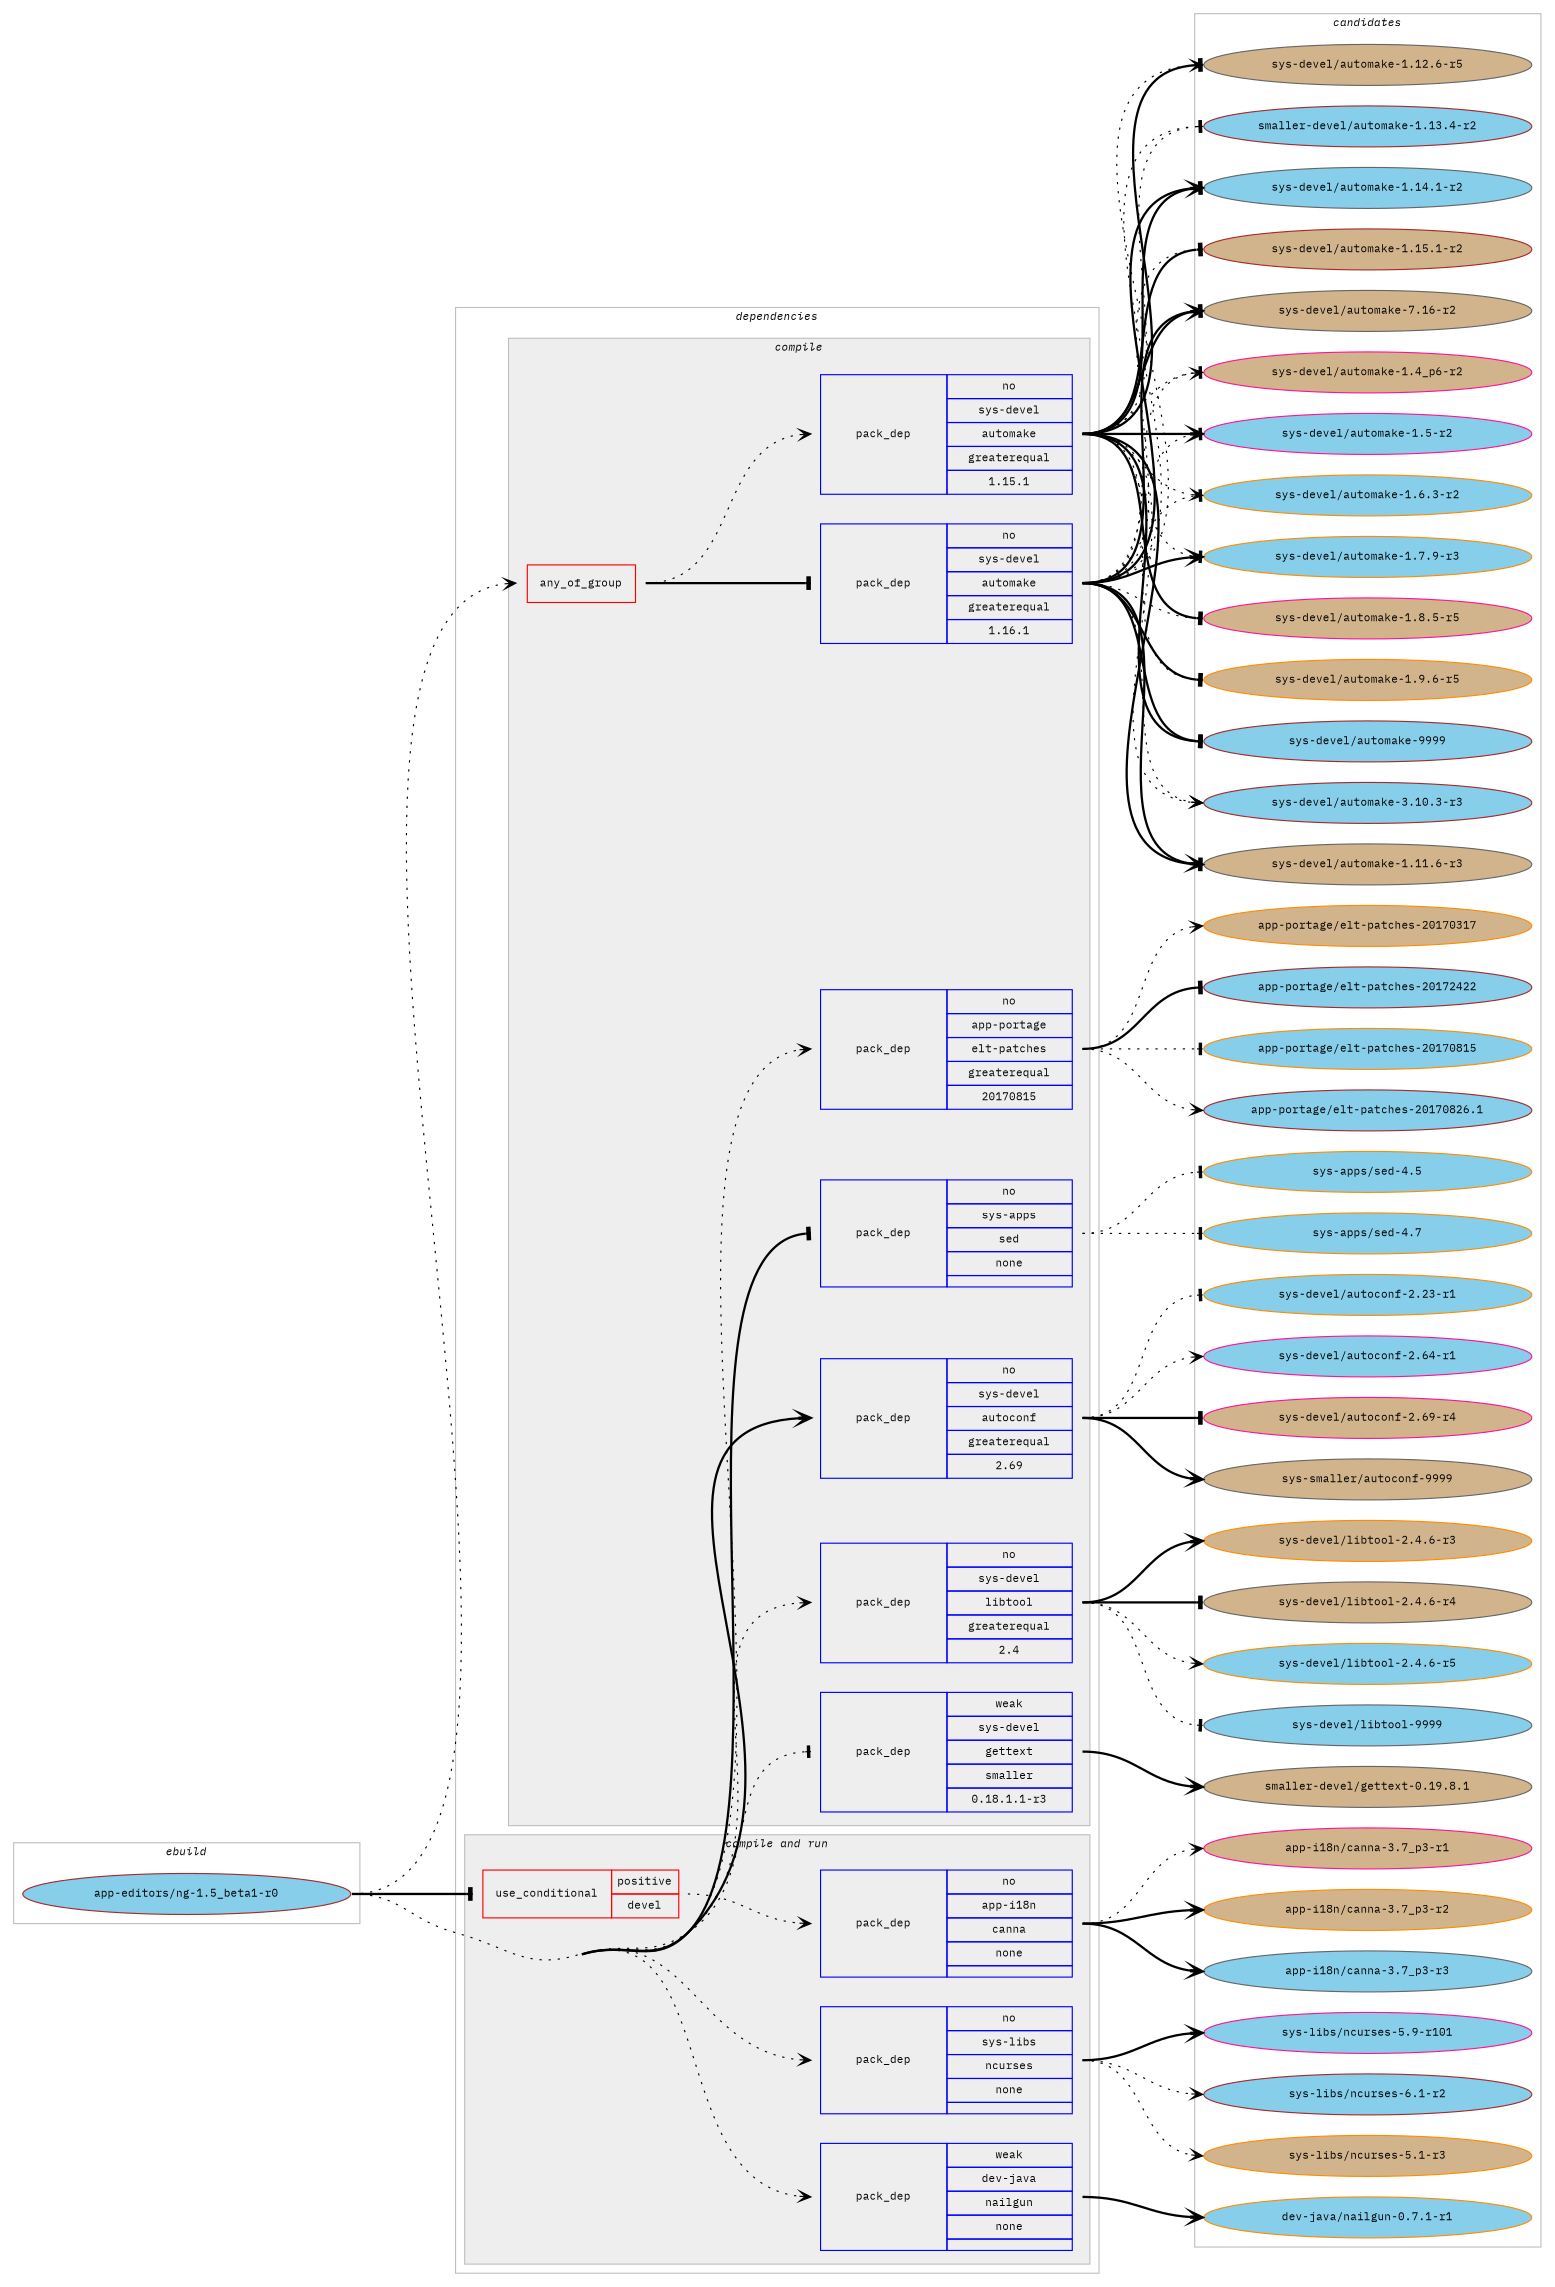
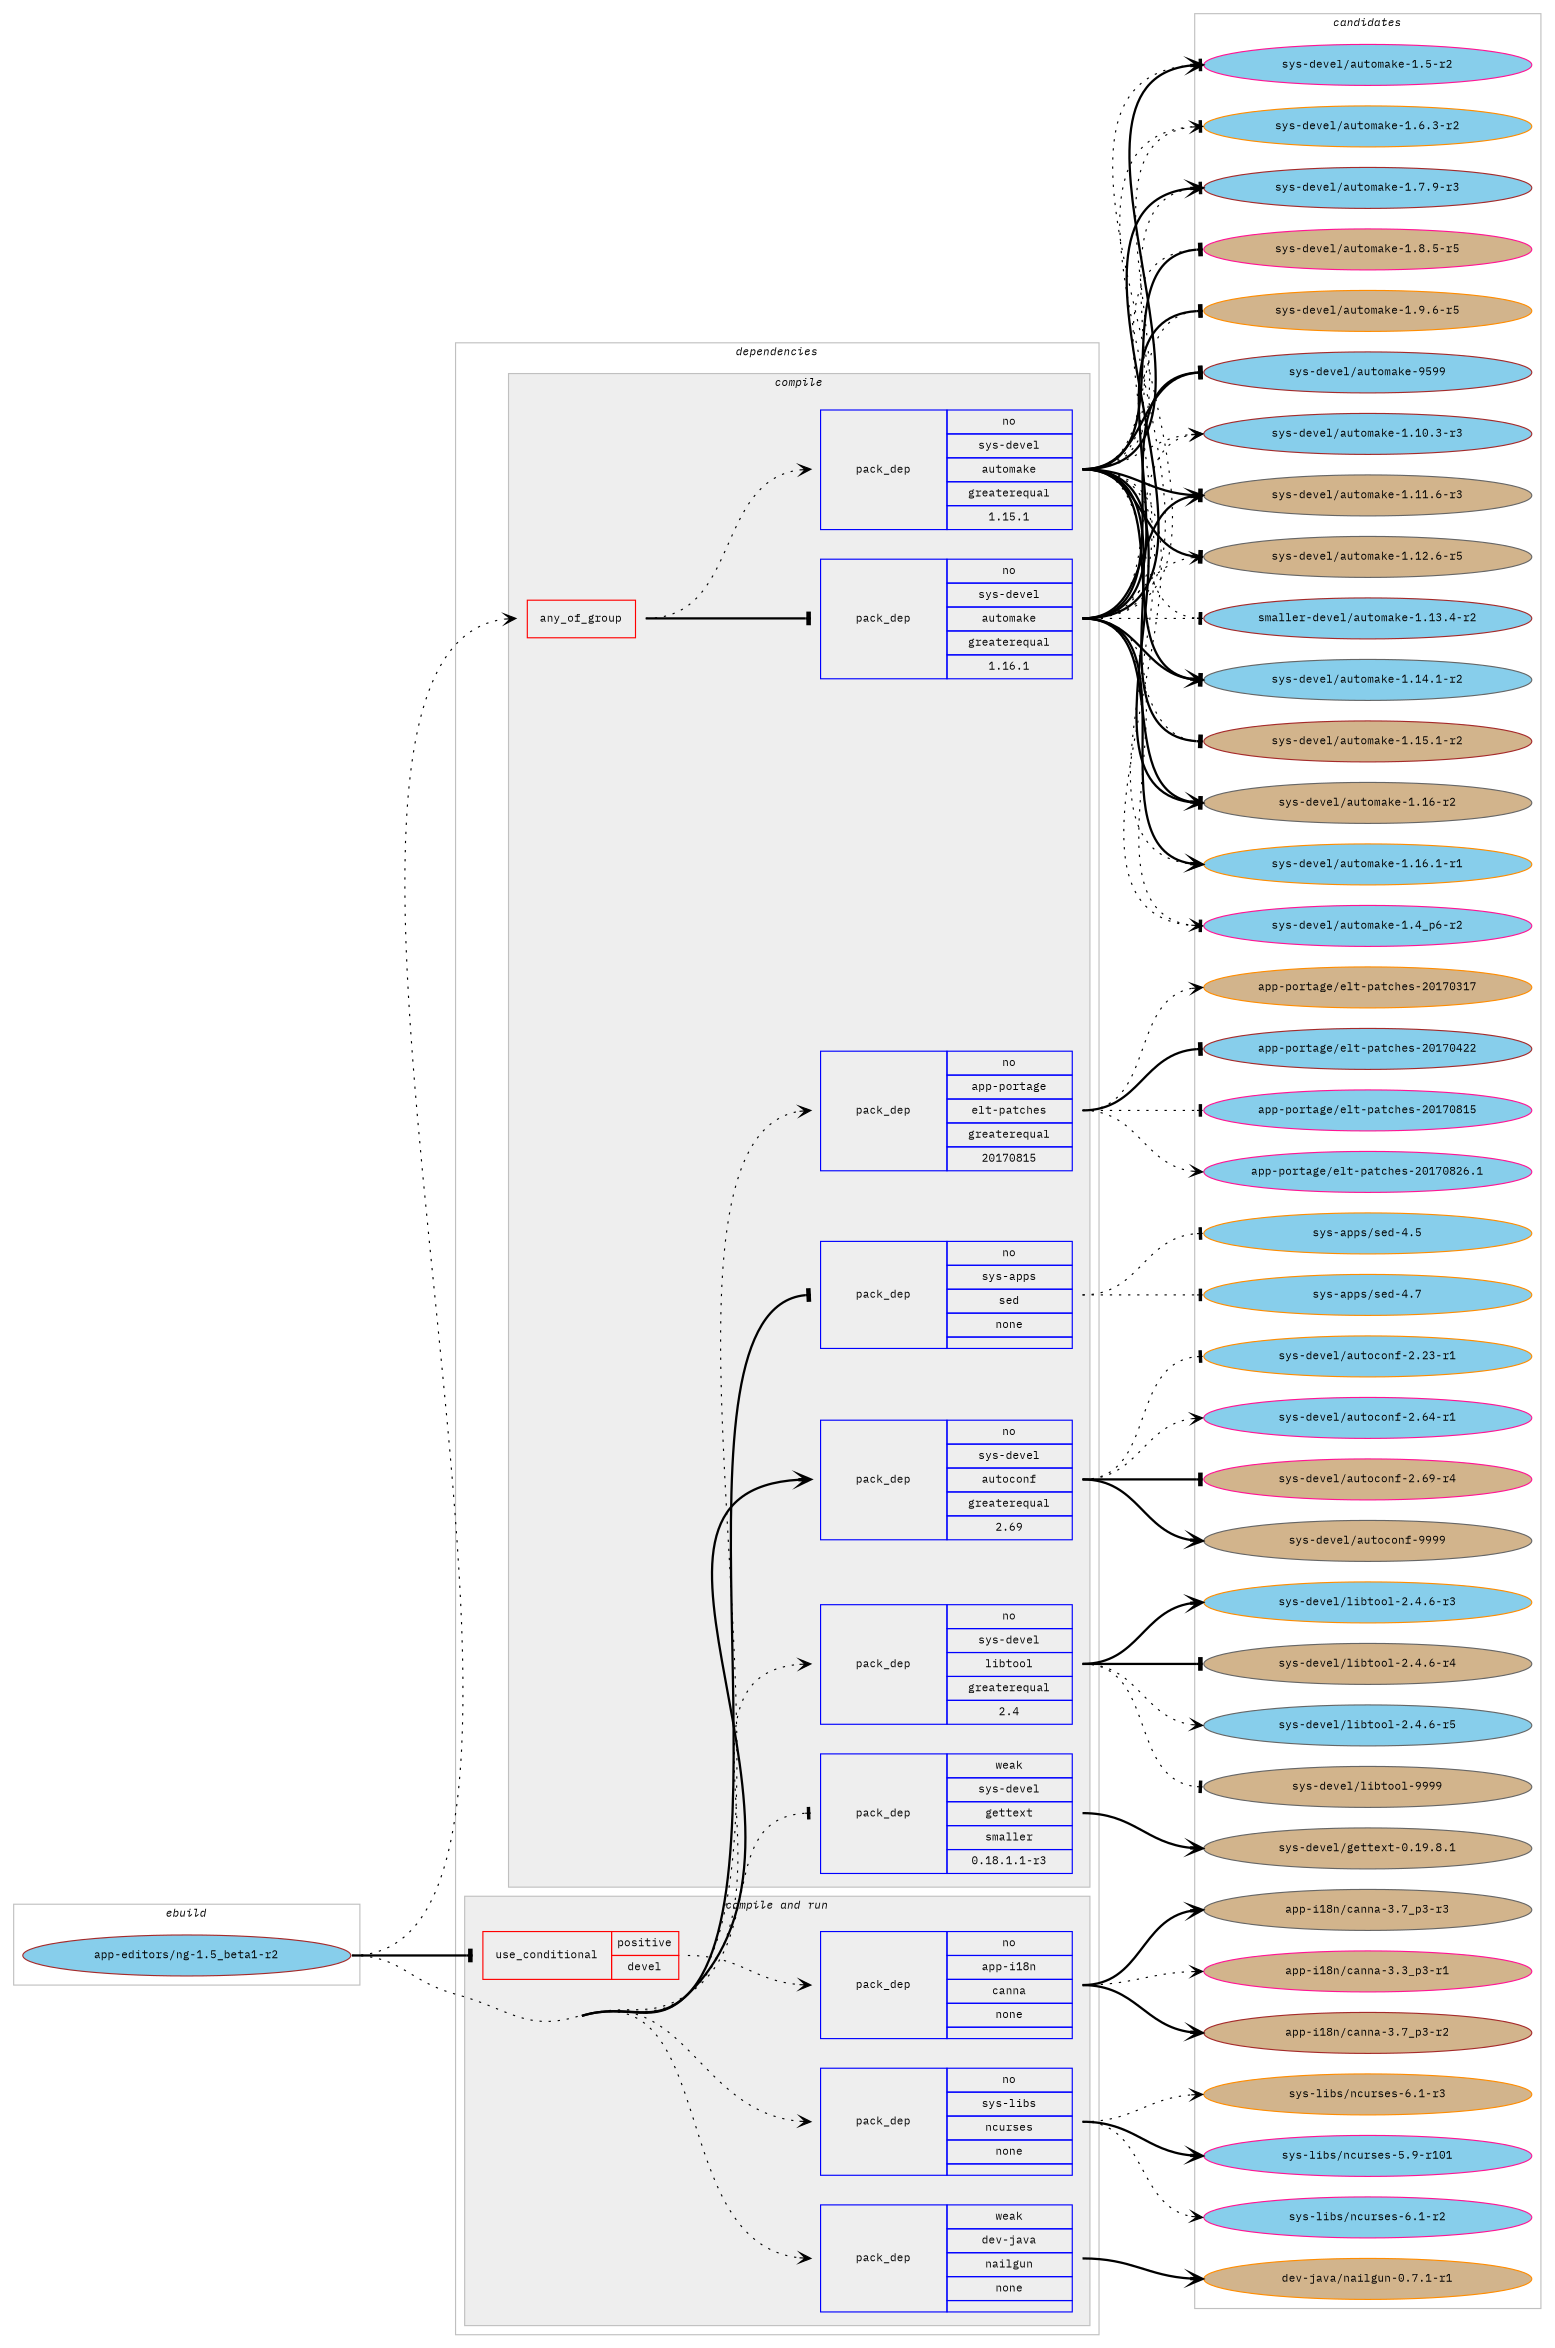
node "sys-devel/automake-7.16-r2": label "sys-devel/automake-7.16-r2" -> "sys-devel/automake-1.16-r2"
node "sys-devel/automake-1.4_p6-r2": fillcolor tan -> skyblue
node "sys-devel/automake-1.7.9-r3": color darkorange -> brown
node "sys-devel/automake-9999": label "sys-devel/automake-9999" -> "sys-devel/automake-9599"
node "sys-devel/automake-3.10.3-r3": label "sys-devel/automake-3.10.3-r3" -> "sys-devel/automake-1.10.3-r3"
node "sys-devel/automake-1.16.1-r1": added
node "app-portage/elt-patches-20172422": label "app-portage/elt-patches-20172422" -> "app-portage/elt-patches-20170422"
node "app-portage/elt-patches-20170815": color darkorange -> deeppink
node "app-portage/elt-patches-20170826.1": color brown -> deeppink
node "sys-smaller/autoconf-9999": label "sys-smaller/autoconf-9999" -> "sys-devel/autoconf-9999"
node "sys-devel/libtool-2.4.6-r3": fillcolor tan -> skyblue
node "sys-devel/libtool-2.4.6-r5": color darkorange -> gray40
node "sys-devel/libtool-9999": fillcolor skyblue -> tan
node "smaller-devel/gettext-0.19.8.1": label "smaller-devel/gettext-0.19.8.1" -> "sys-devel/gettext-0.19.8.1"
node "app-i18n/canna-3.7_p3-r1": label "app-i18n/canna-3.7_p3-r1" -> "app-i18n/canna-3.3_p3-r1"
node "app-editors/ng-1.5_beta1-r0": label "app-editors/ng-1.5_beta1-r0" -> "app-editors/ng-1.5_beta1-r2"
node "app-i18n/canna-3.7_p3-r2": color darkorange -> brown
node "app-i18n/canna-3.7_p3-r3": fillcolor skyblue -> tan
node "sys-libs/ncurses-6.1-r2": color brown -> deeppink
node "sys-libs/ncurses-5.1-r3": label "sys-libs/ncurses-5.1-r3" -> "sys-libs/ncurses-6.1-r3"
node "dev-java/nailgun-0.7.1-r1": fillcolor skyblue -> tan
